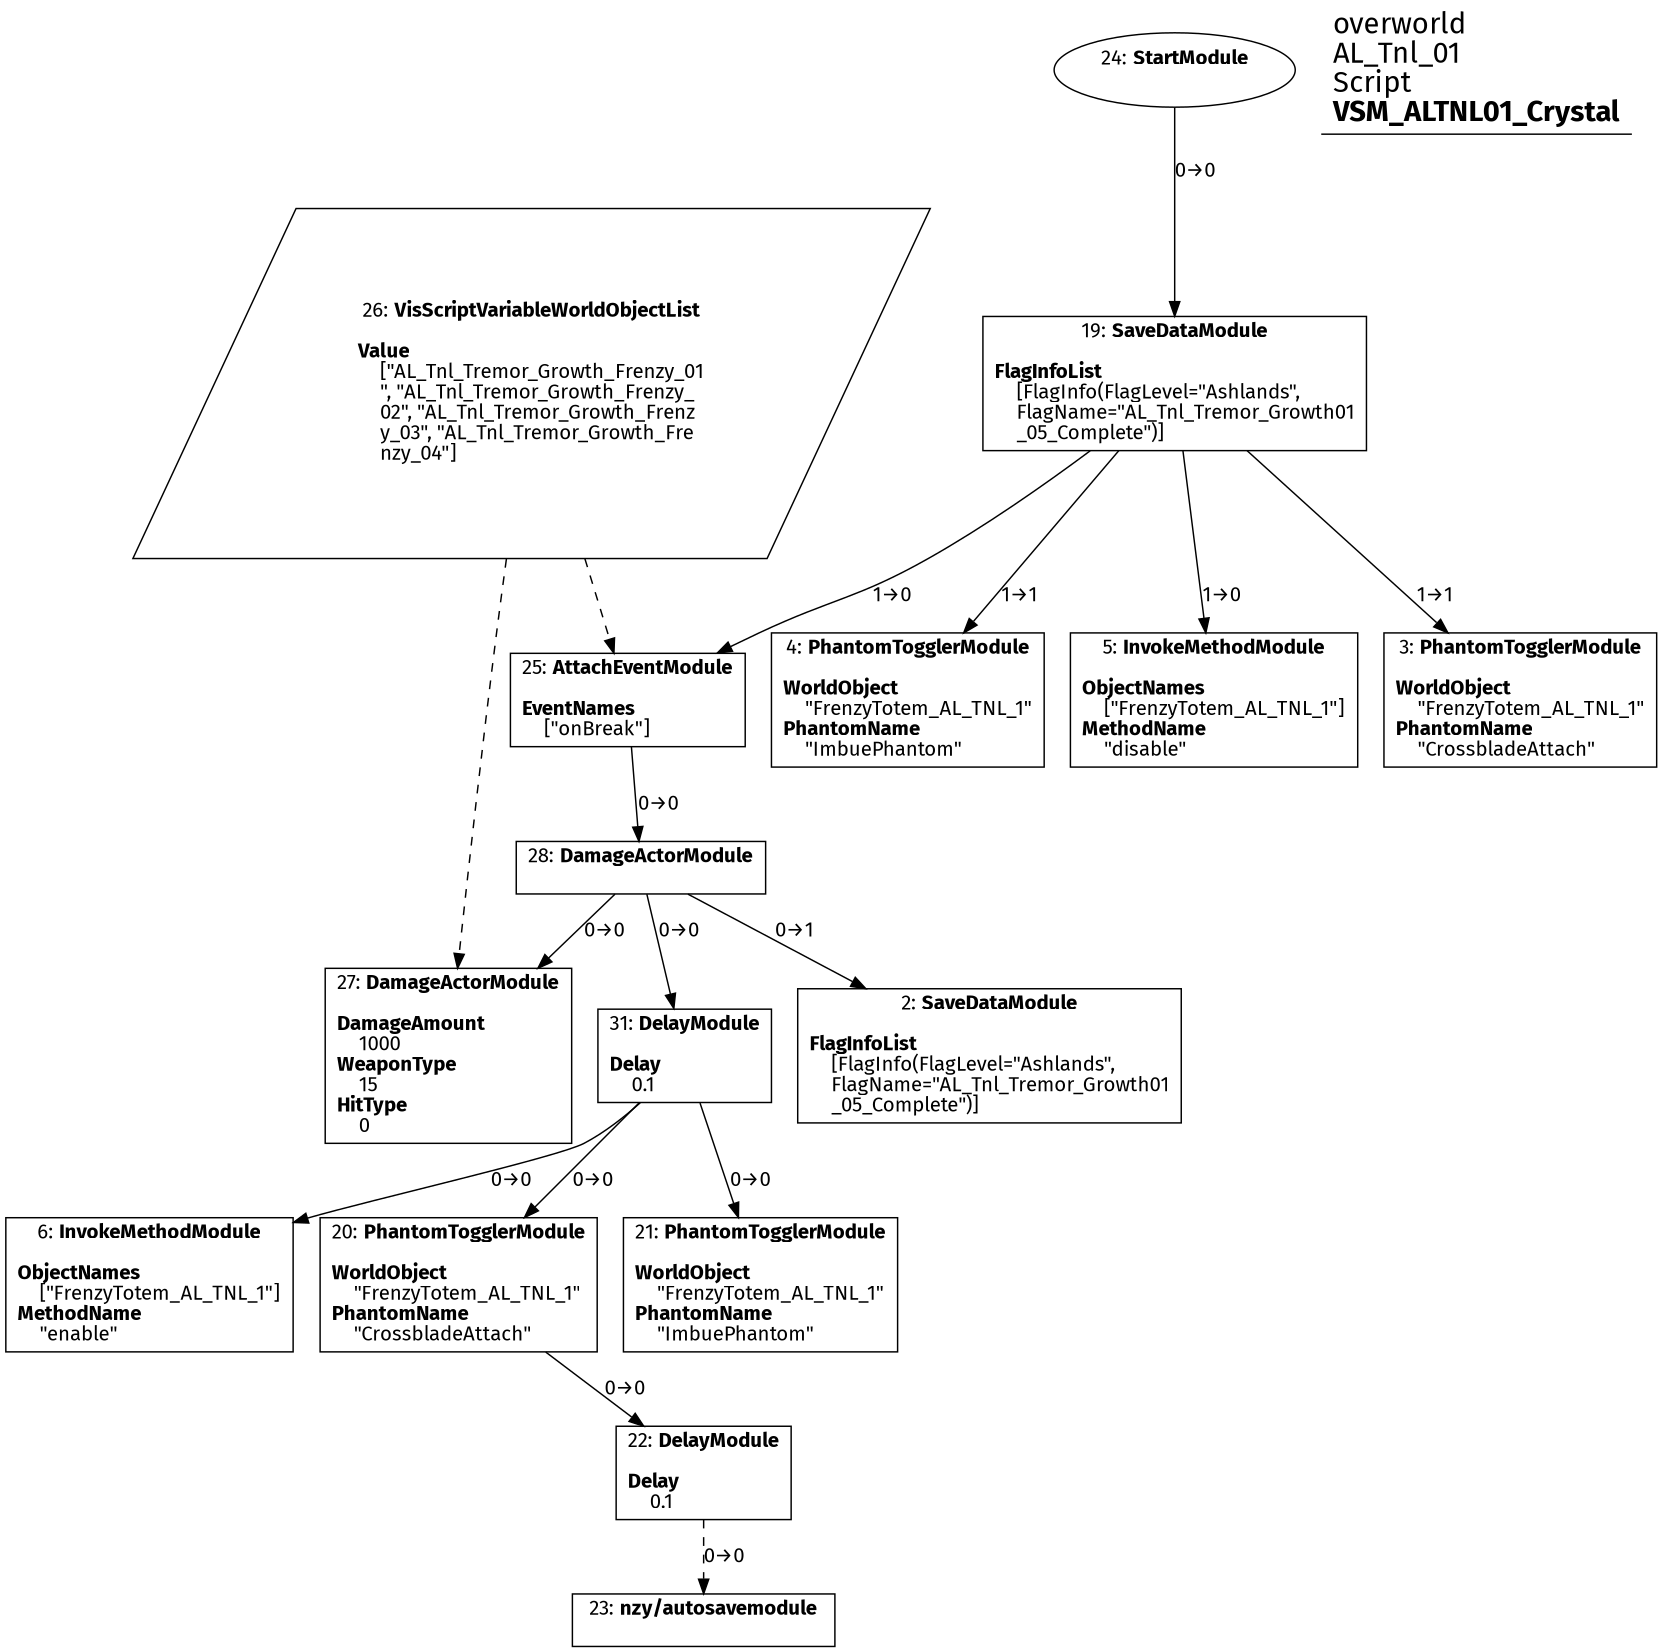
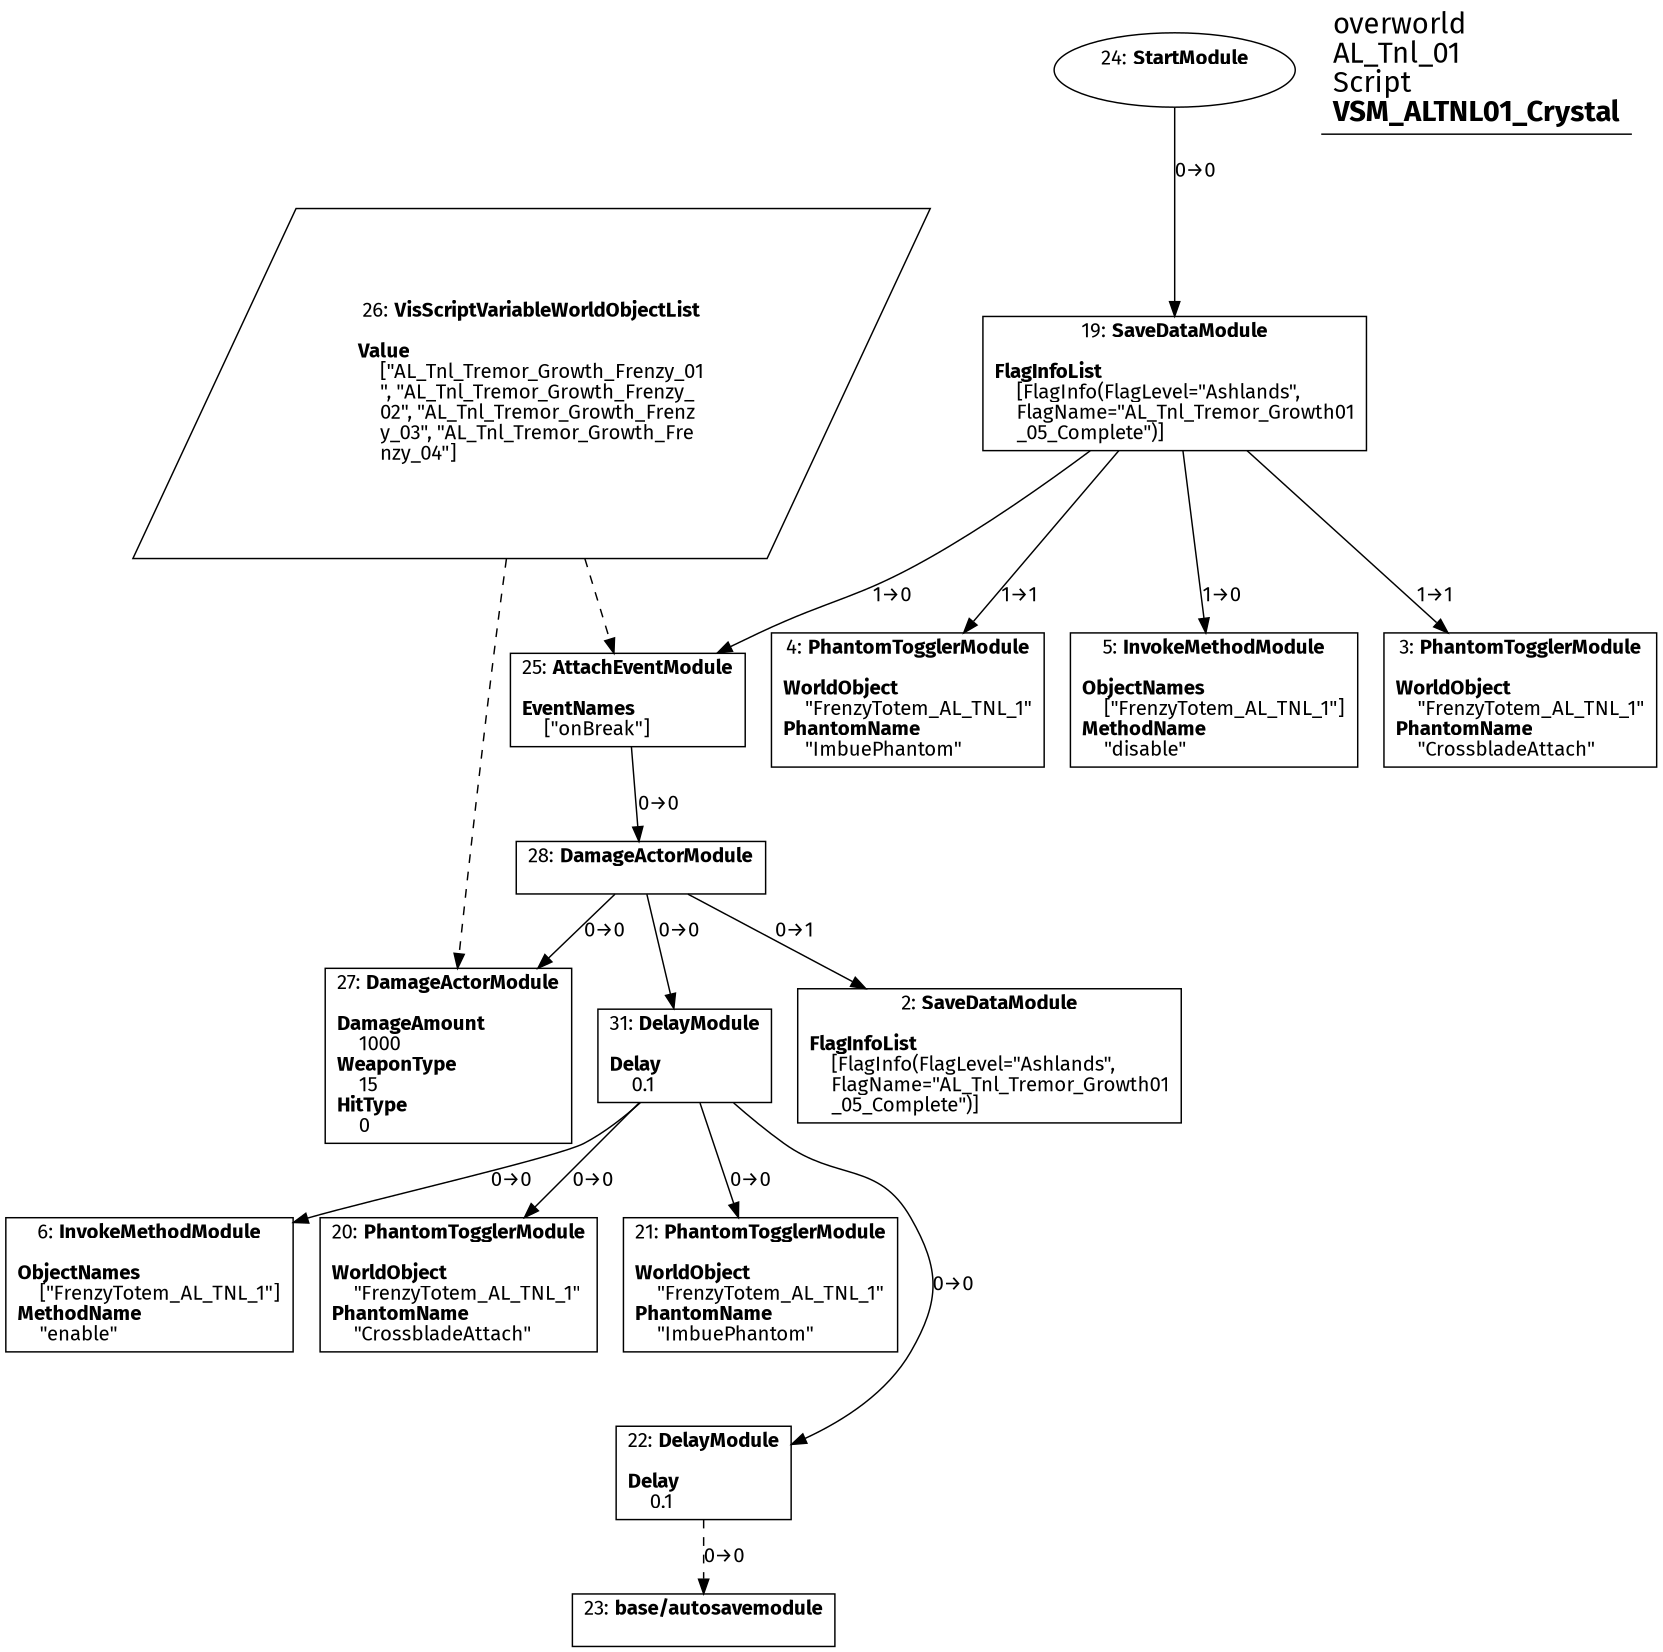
edge "20:" -> "22:": now "31:" -> "22:"
node "23:": text "nzy/autosavemodule" -> "base/autosavemodule"
